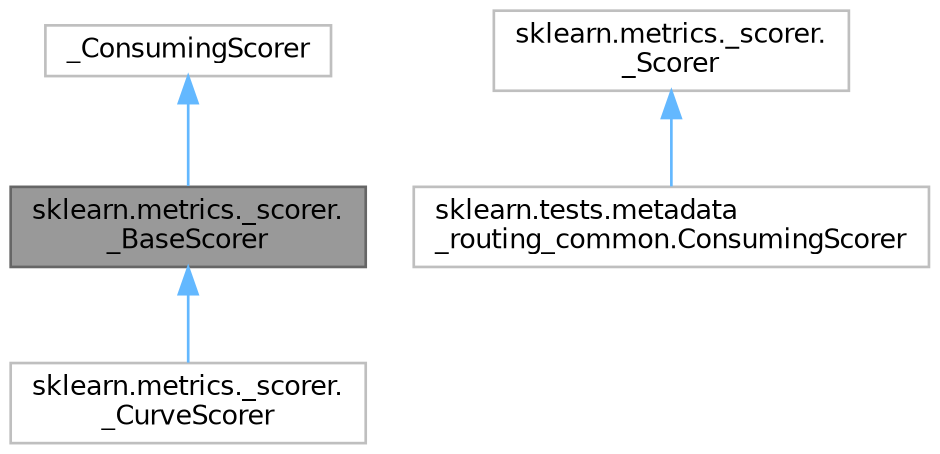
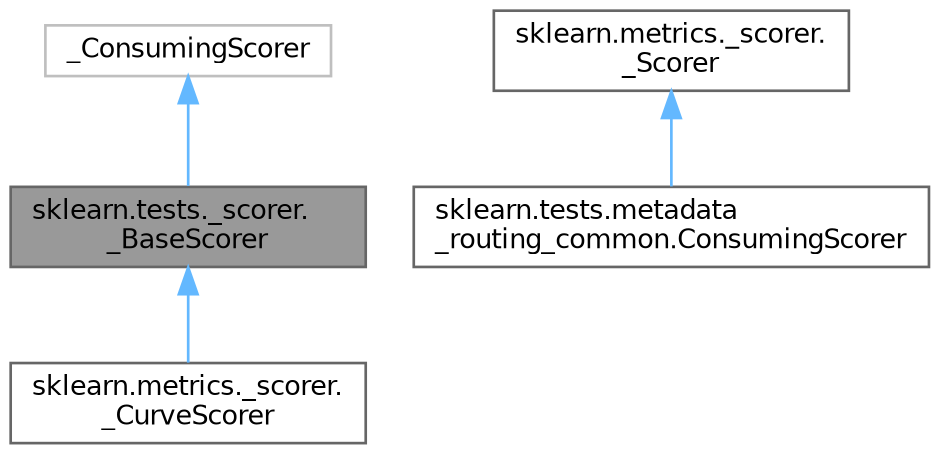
node "sklearn.metrics._scorer. _Scorer": color grey75 -> gray40
node "sklearn.metrics._scorer. _BaseScorer": label "sklearn.metrics._scorer. _BaseScorer" -> "sklearn.tests._scorer. _BaseScorer"
node "sklearn.tests.metadata _routing_common.ConsumingScorer": color grey75 -> gray40
node "sklearn.metrics._scorer. _CurveScorer": color grey75 -> gray40
